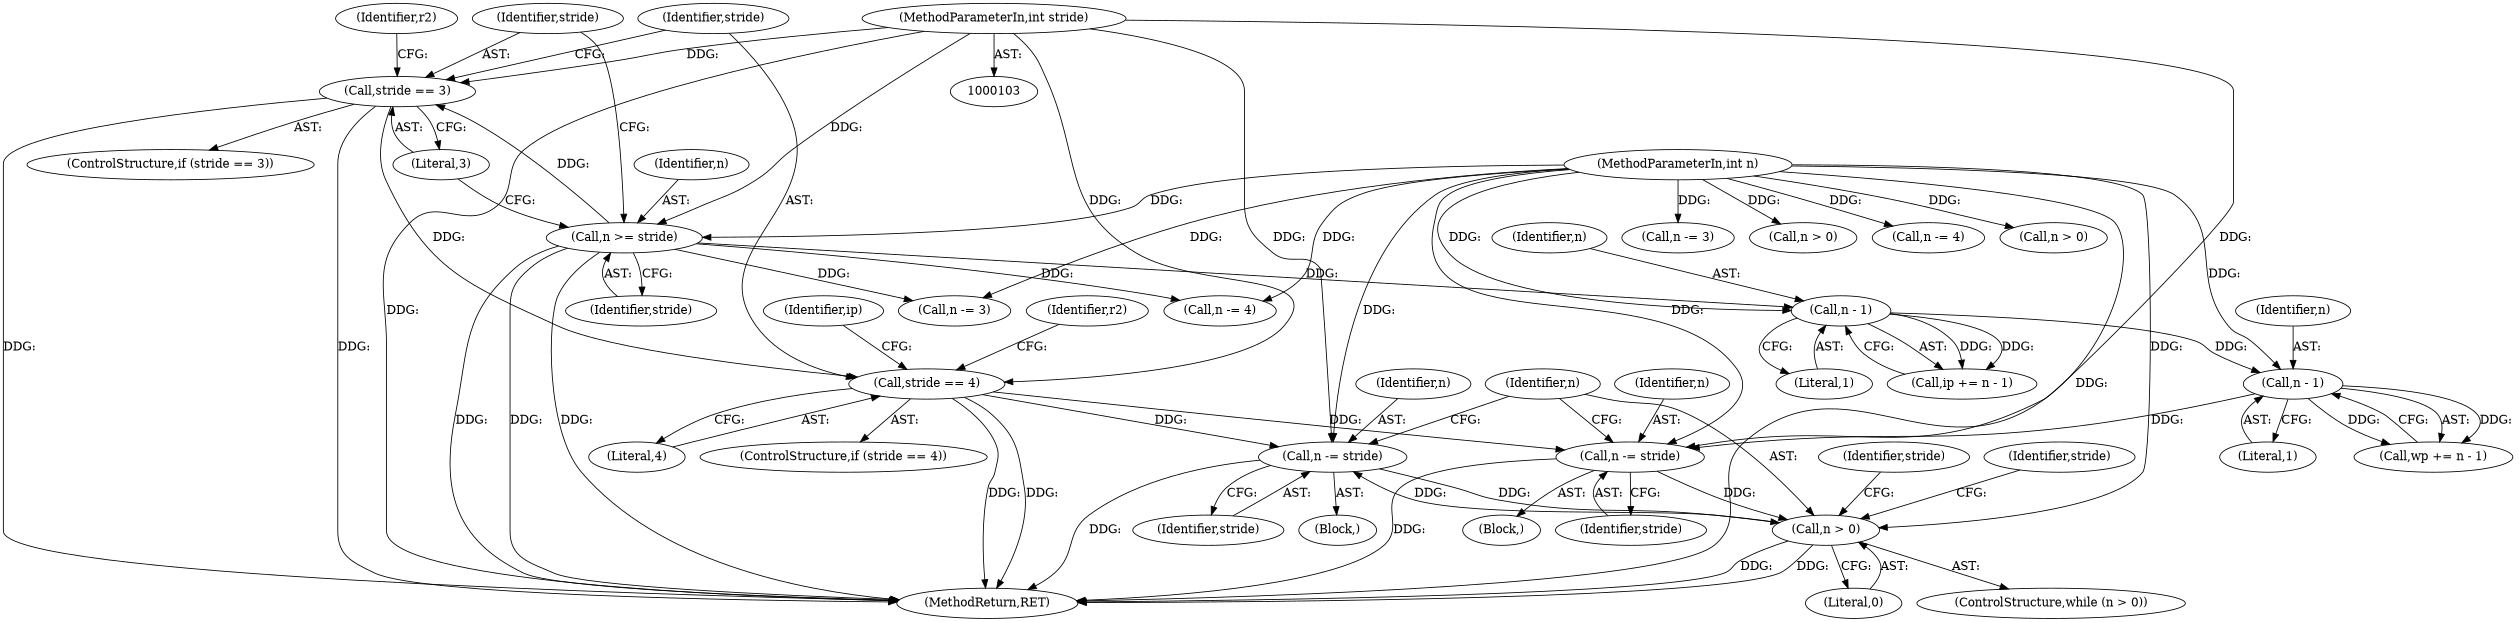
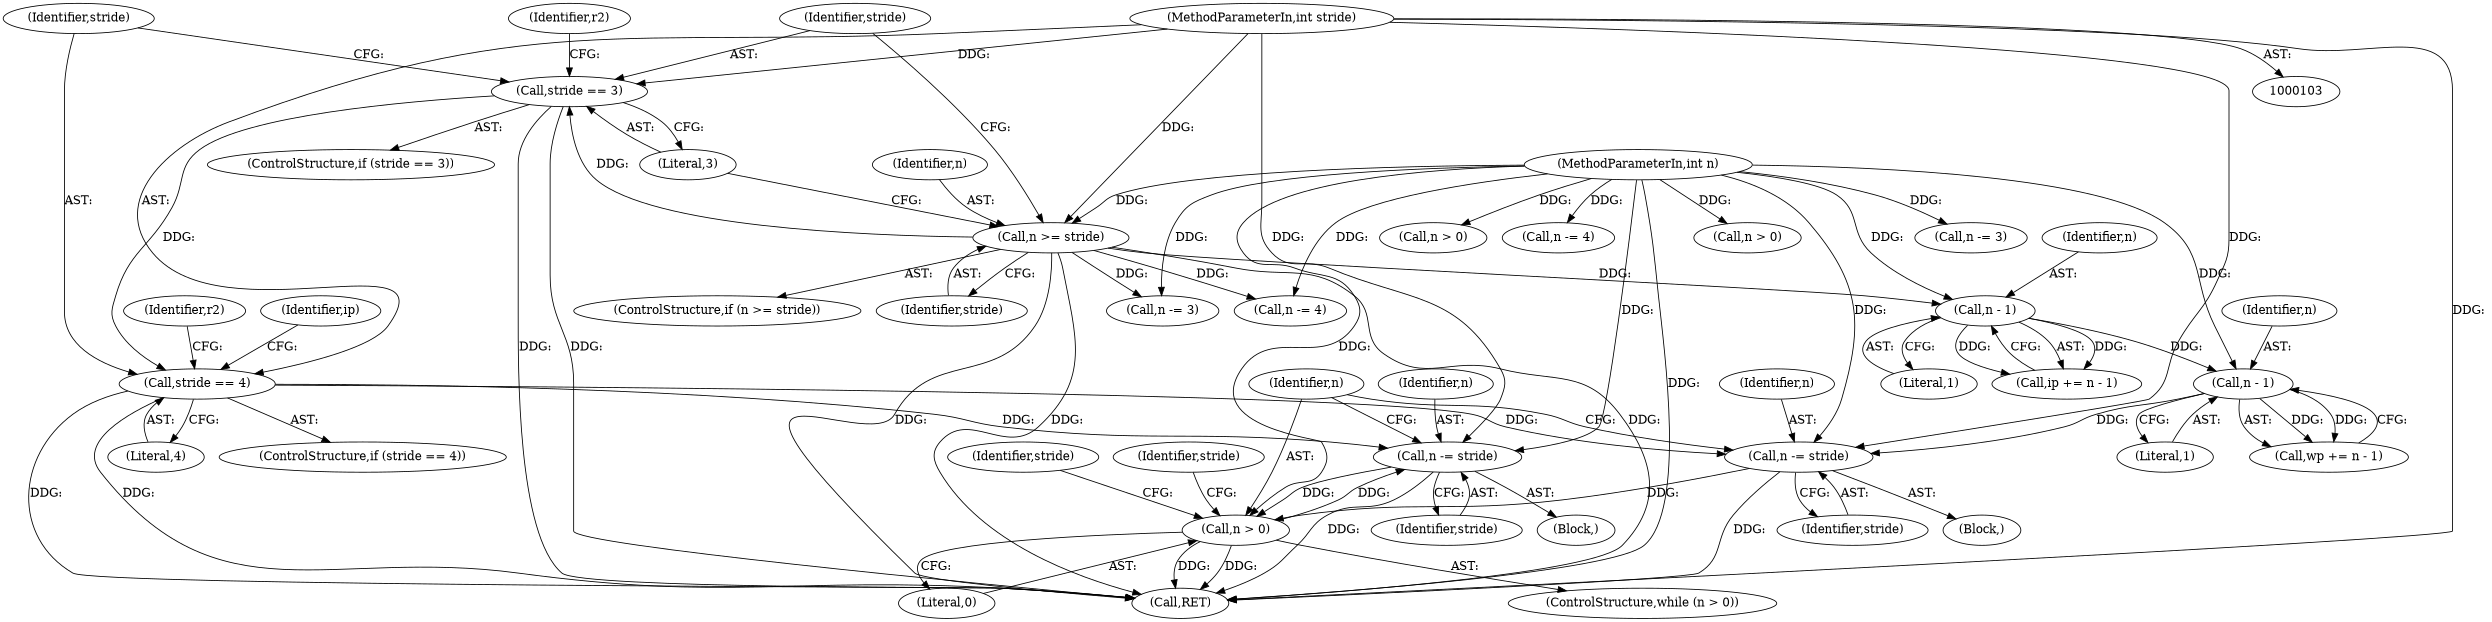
edge "(MethodParameterIn,int stride)" -> "(Call,stride == 4)": label "DDG: " -> "AST: "
node "(ControlStructure,if (n >= stride))": added
node "(MethodReturn,RET)": label "(MethodReturn,RET)" -> "(Call,RET)"
